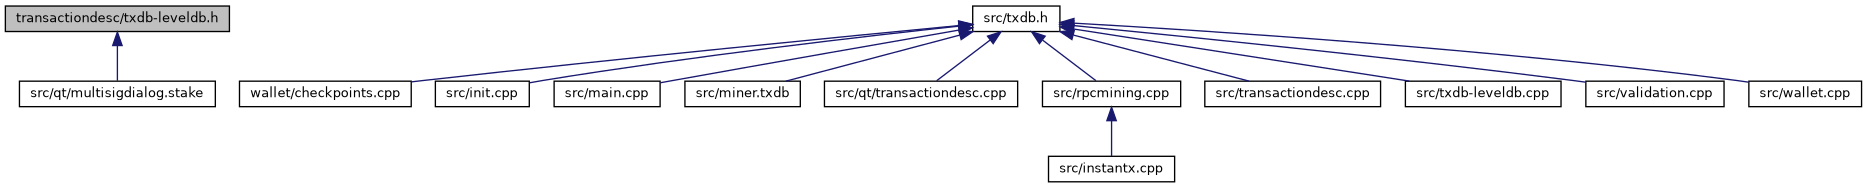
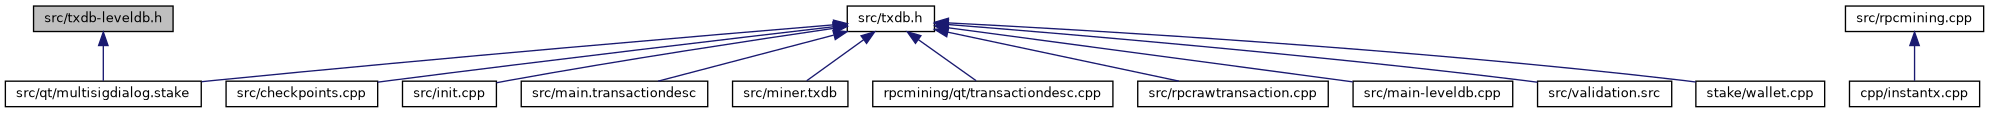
node "transactiondesc/txdb-leveldb.h": label "transactiondesc/txdb-leveldb.h" -> "src/txdb-leveldb.h"
edge "src/rpcmining.cpp" -> "src/txdb.h": now "src/qt/multisigdialog.stake" -> "src/txdb.h"
node "wallet/checkpoints.cpp": label "wallet/checkpoints.cpp" -> "src/checkpoints.cpp"
node "src/main.cpp": label "src/main.cpp" -> "src/main.transactiondesc"
node "src/qt/transactiondesc.cpp": label "src/qt/transactiondesc.cpp" -> "rpcmining/qt/transactiondesc.cpp"
node "src/transactiondesc.cpp": label "src/transactiondesc.cpp" -> "src/rpcrawtransaction.cpp"
node "src/txdb-leveldb.cpp": label "src/txdb-leveldb.cpp" -> "src/main-leveldb.cpp"
node "src/validation.cpp": label "src/validation.cpp" -> "src/validation.src"
node "src/wallet.cpp": label "src/wallet.cpp" -> "stake/wallet.cpp"
node "src/instantx.cpp": label "src/instantx.cpp" -> "cpp/instantx.cpp"
